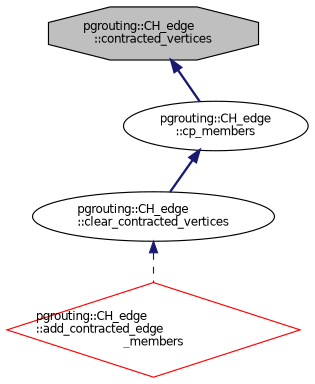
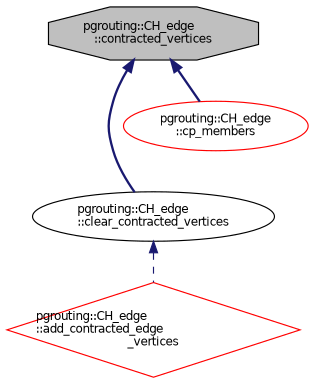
node "pgrouting::CH_edge ::cp_members": color black -> red
edge "pgrouting::CH_edge ::clear_contracted_vertices" -> "pgrouting::CH_edge ::cp_members": now "pgrouting::CH_edge ::clear_contracted_vertices" -> "pgrouting::CH_edge ::contracted_vertices"
node "pgrouting::CH_edge ::add_contracted_edge _members": label "pgrouting::CH_edge ::add_contracted_edge _members" -> "pgrouting::CH_edge ::add_contracted_edge _vertices"
